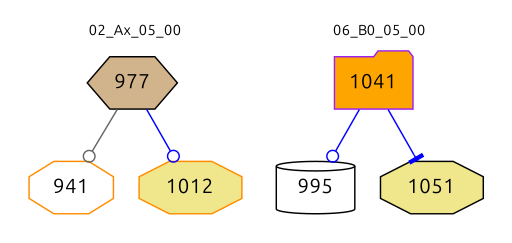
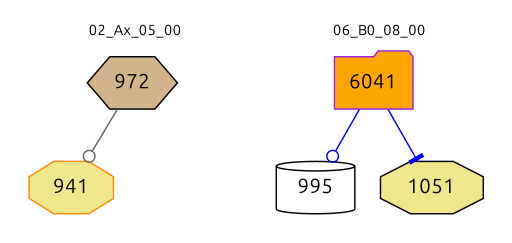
cluster "06_B0_05_00": label "06_B0_05_00" -> "06_B0_08_00"
node "977": label "977" -> "972"
node "1041": label "1041" -> "6041"
node "941": fillcolor white -> khaki
node "1012": removed
